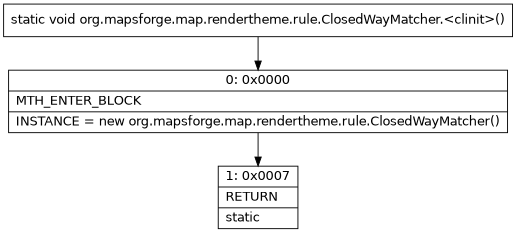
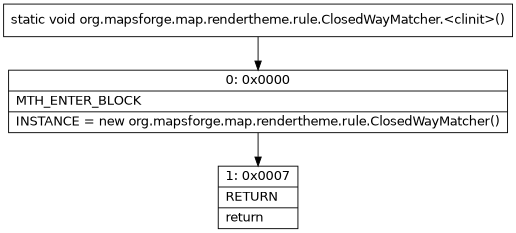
node "1: 0x0007": text "static" -> "return"
